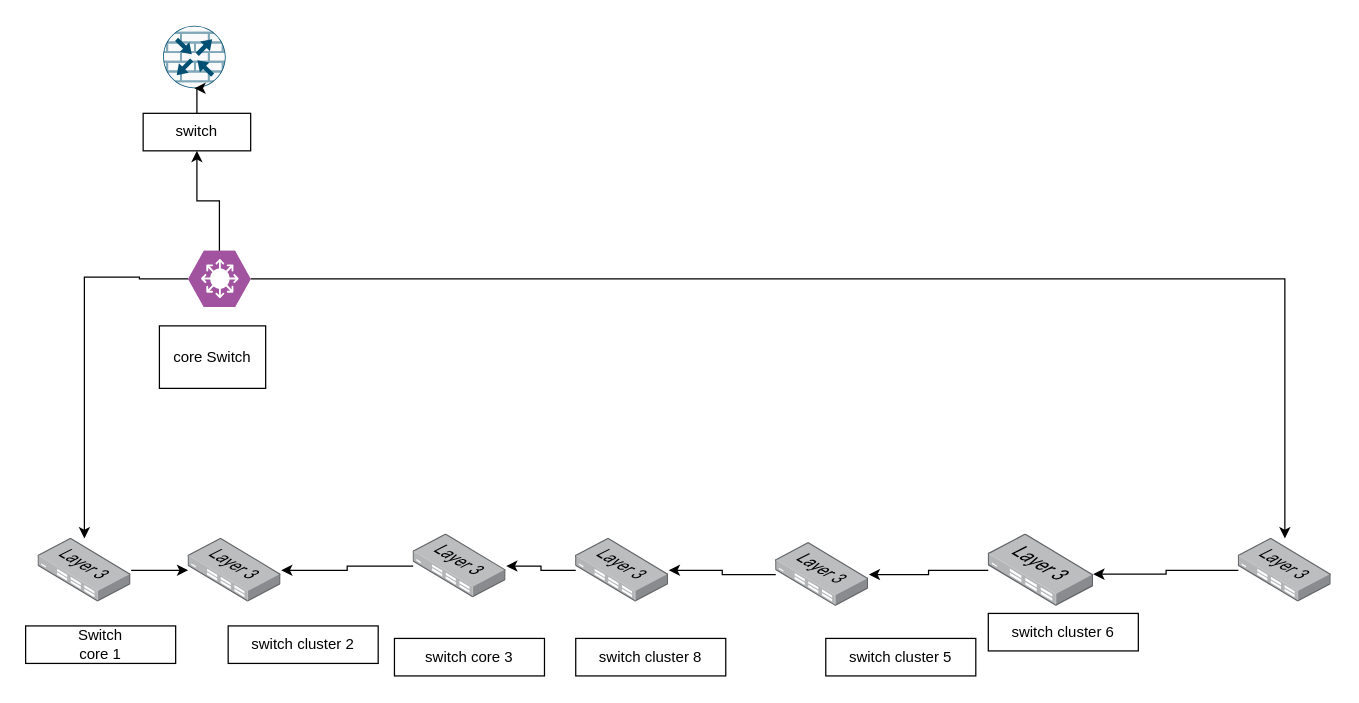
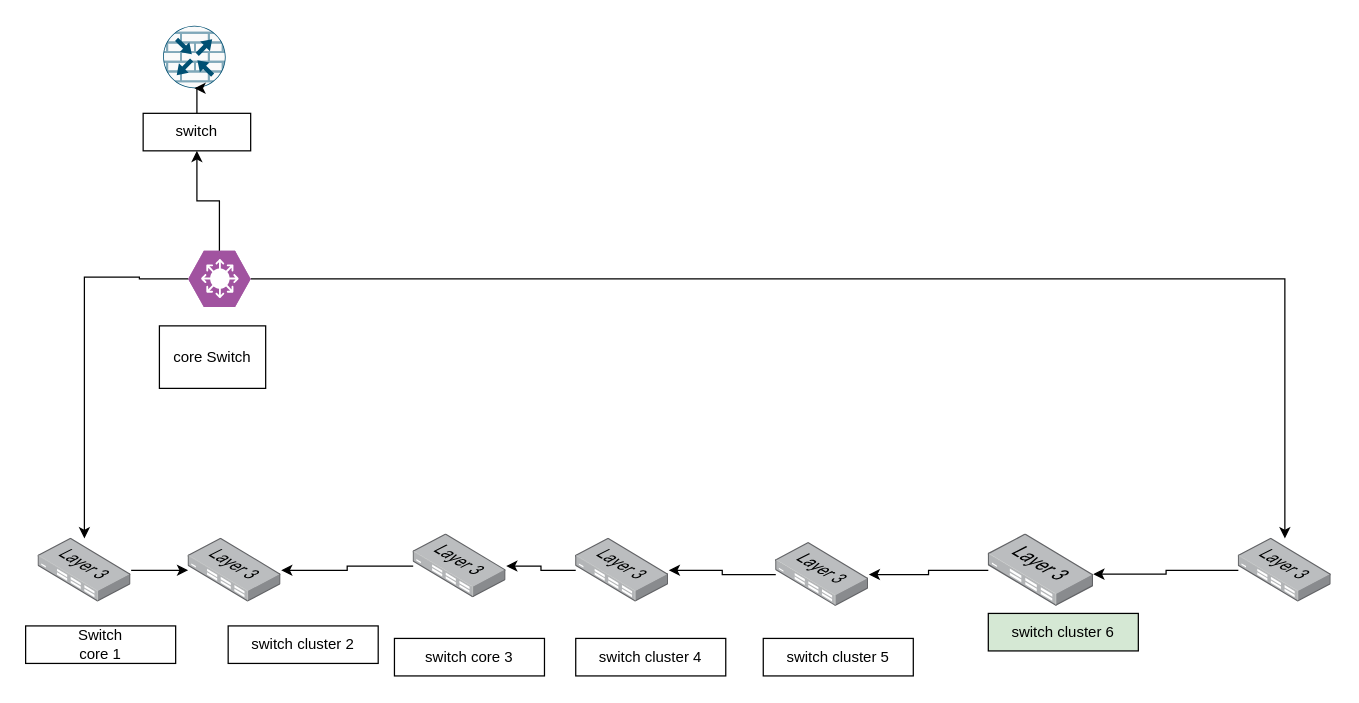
node "switch cluster 6": fillcolor #ffffff -> #d5e8d4
node "switch cluster 8": label "switch cluster 8" -> "switch cluster 4"
node "switch cluster 5": moved (901, 657) -> (838, 657)
